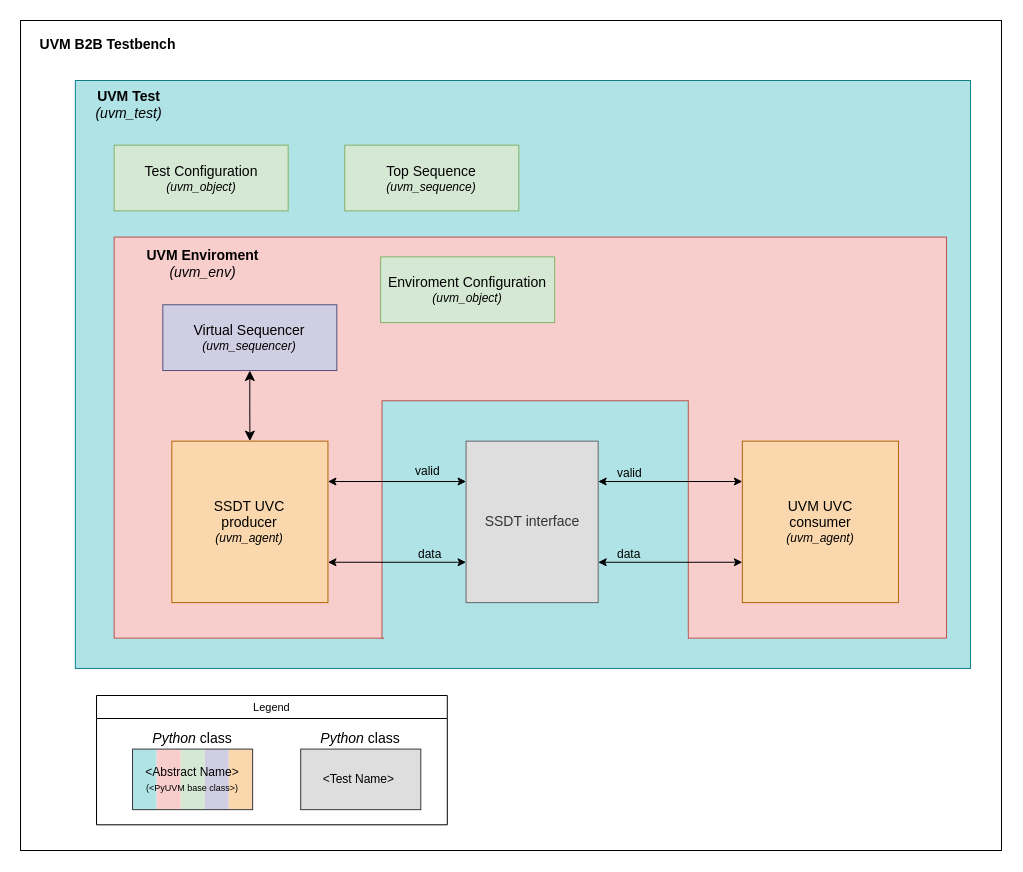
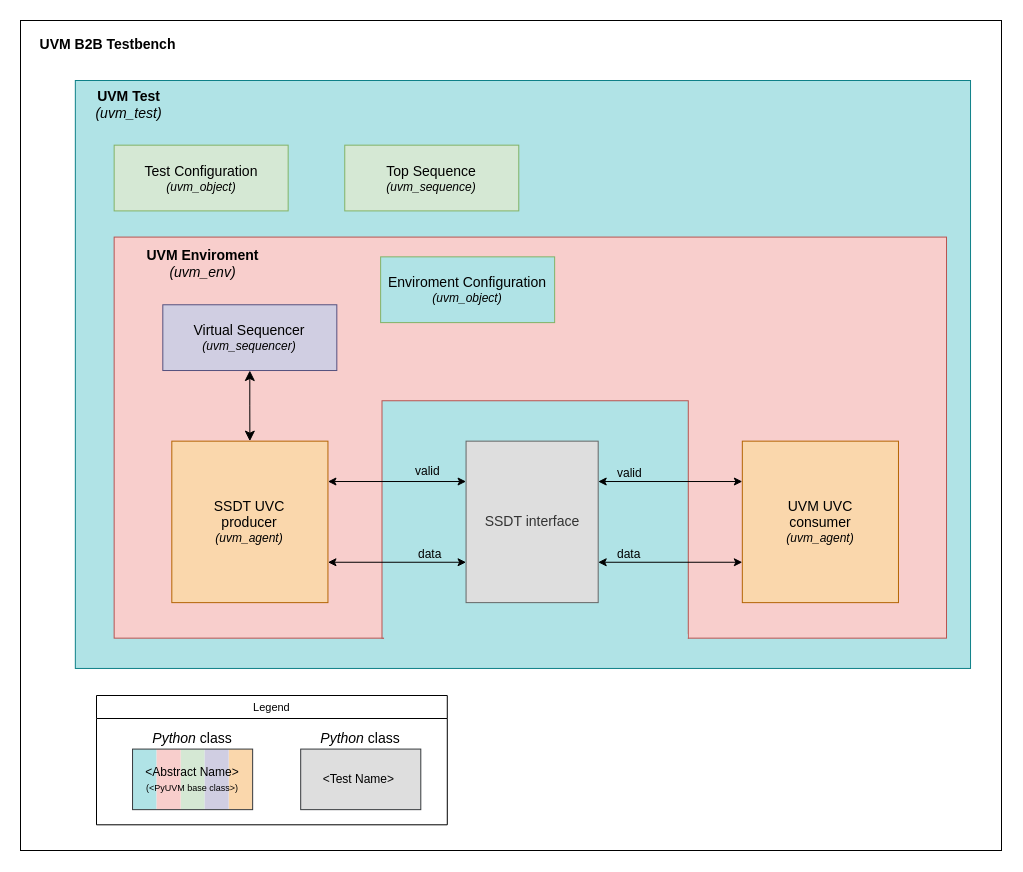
node "Enviroment Configuration (uvm_object)": fillcolor #d5e8d4 -> #b0e3e6
